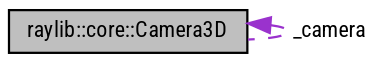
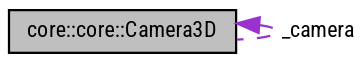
node "raylib::core::Camera3D": label "raylib::core::Camera3D" -> "core::core::Camera3D"
